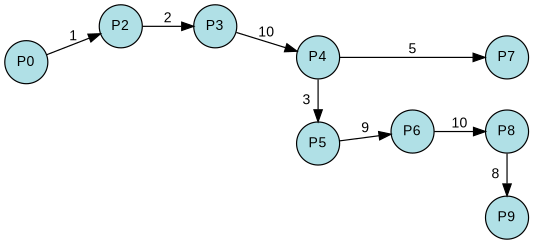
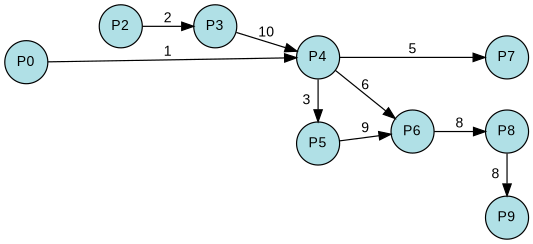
edge "P0" -> "P2": now "P0" -> "P4"
edge "P4" -> "P6": added, label "6"
edge "P6" -> "P8": label "10" -> "8"
